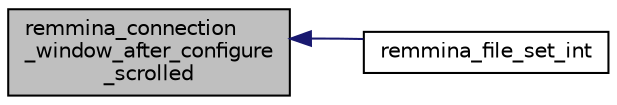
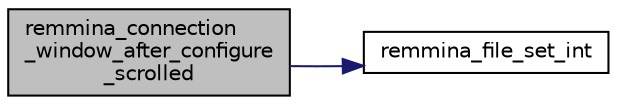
edge "remmina_file_set_int" -> "remmina_connection _window_after_configure _scrolled": reversed
